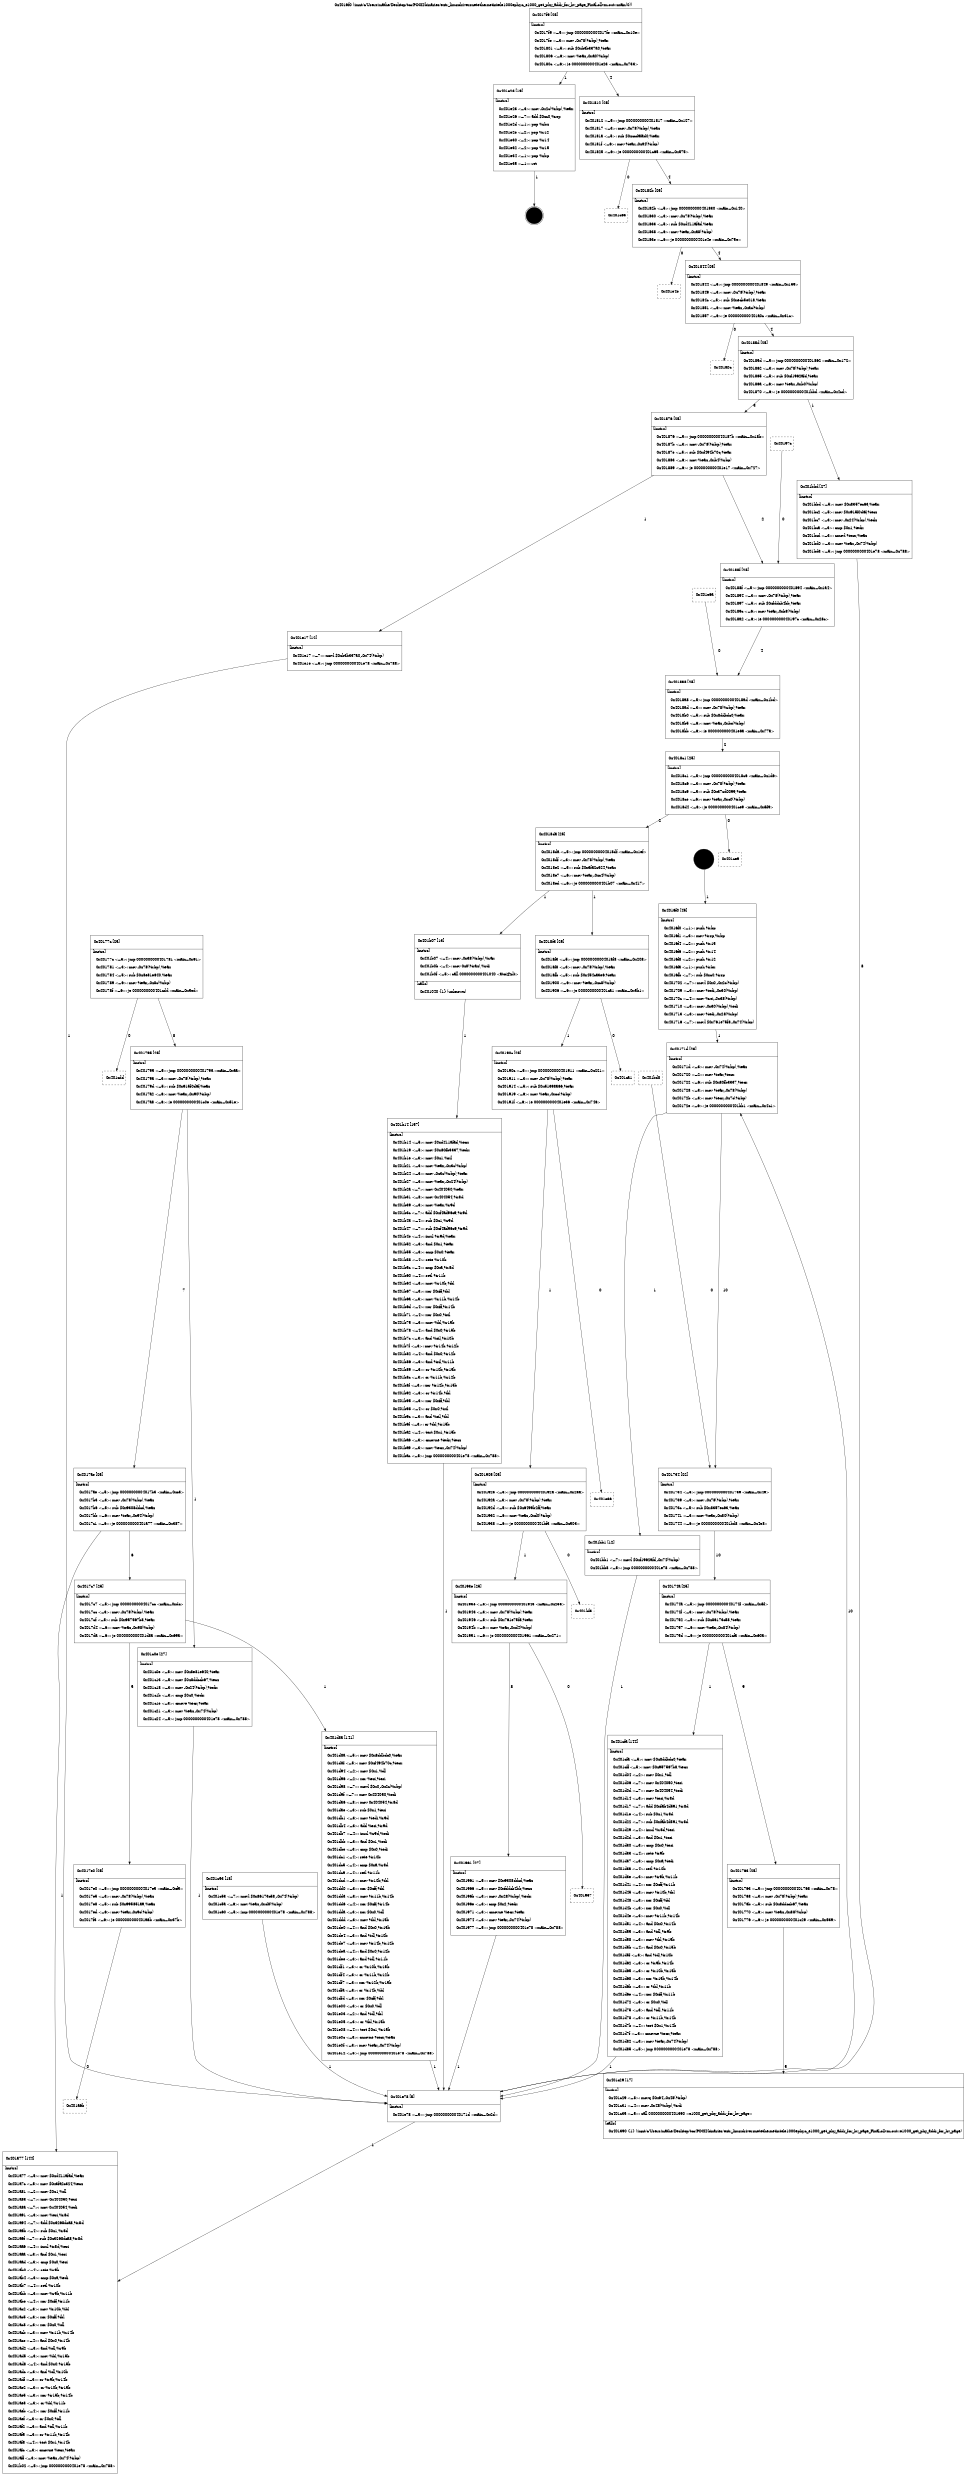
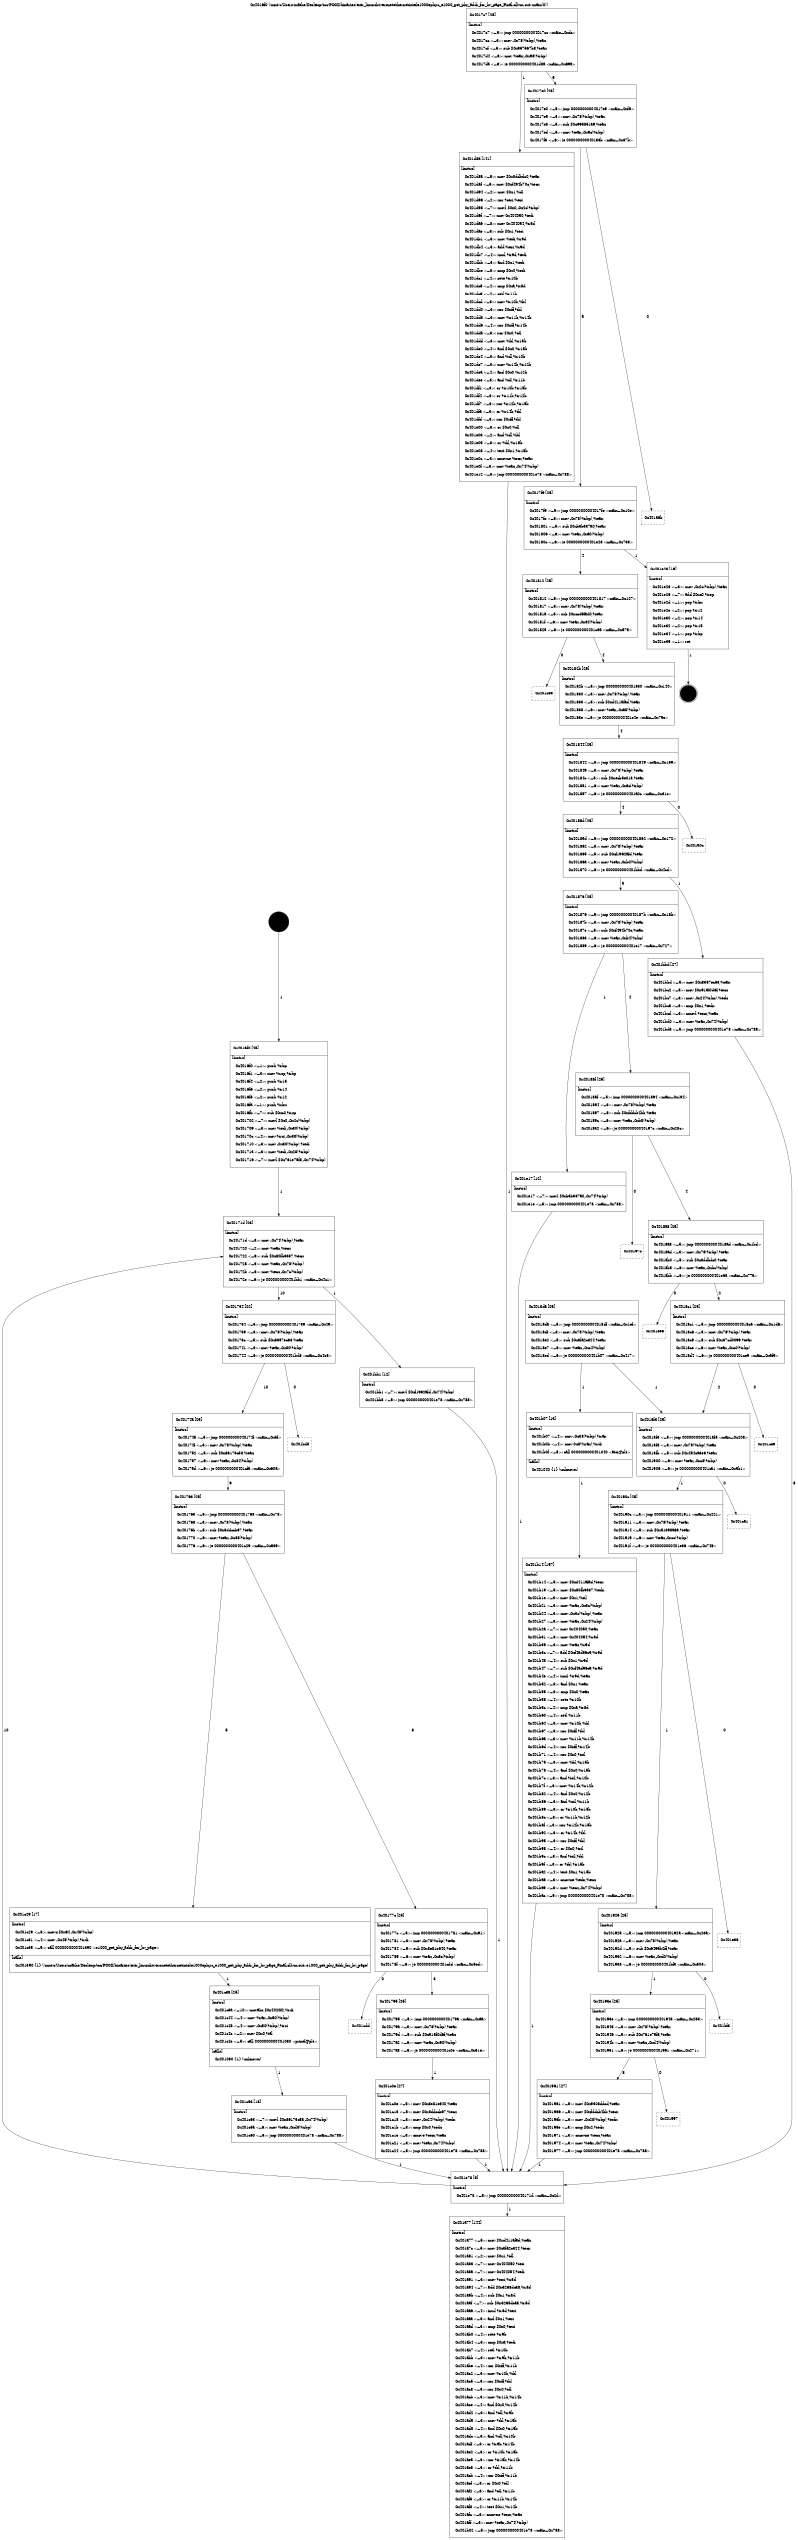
node "0x401e4e": removed
edge "0x4017e0 [25]" -> "0x4017f9 [25]": added, label "5"
edge "0x40197c" -> "0x40188f [25]": reversed
edge "0x401e6a" -> "0x4018a8 [25]": reversed
edge "0x4018c1 [25]" -> "0x4018da [25]": now "0x4018c1 [25]" -> "0x4018f3 [25]"
edge "0x401bd8" -> "0x401734 [22]": reversed
node "0x4017ae [25]": removed
edge "0x401763 [25]" -> "0x40177c [25]": added, label "8"
node "0x401cfa [144]": removed
node "0x401c3a [25]": added
